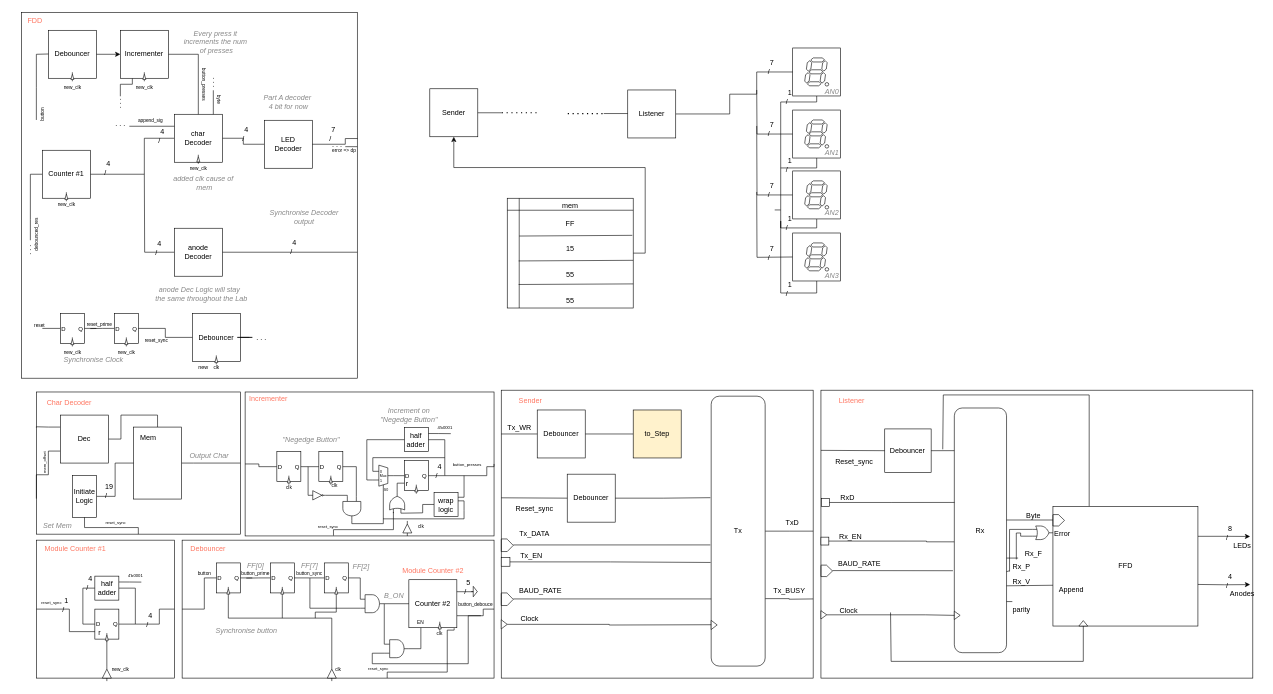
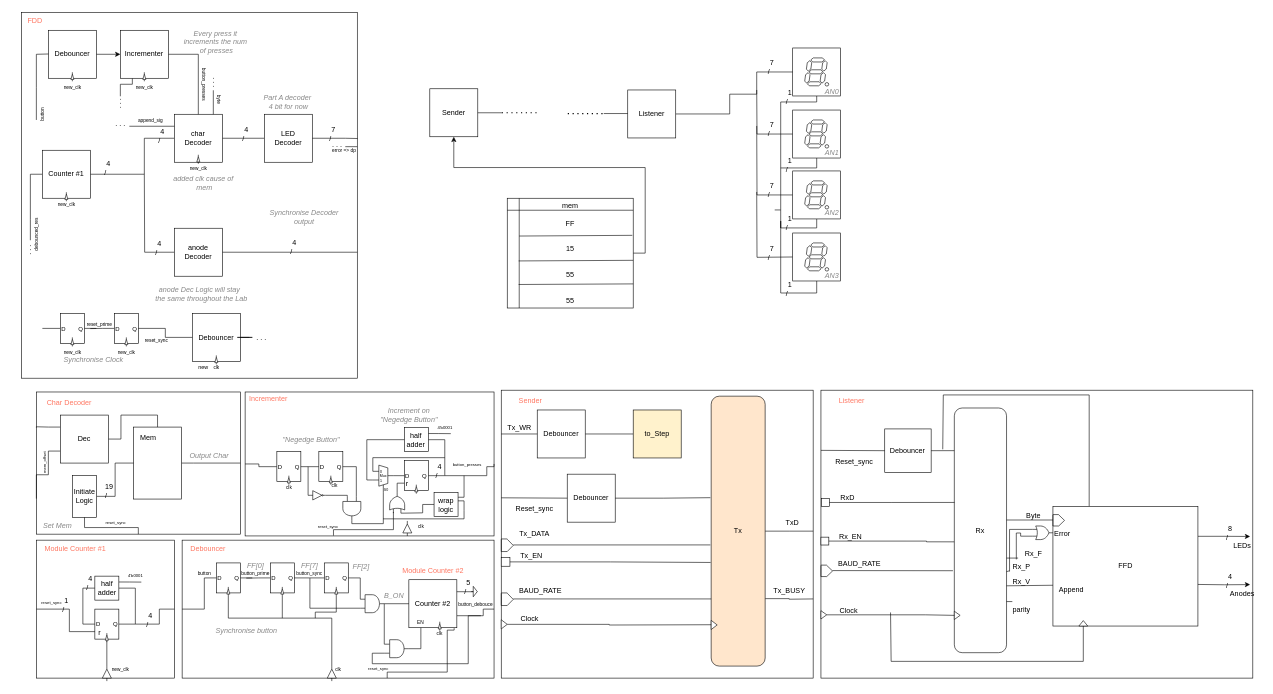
node "LED Decoder": moved (288, 144) -> (288, 138)
node "reset": removed
node "Tx": fillcolor #ffffff -> #ffe6cc
